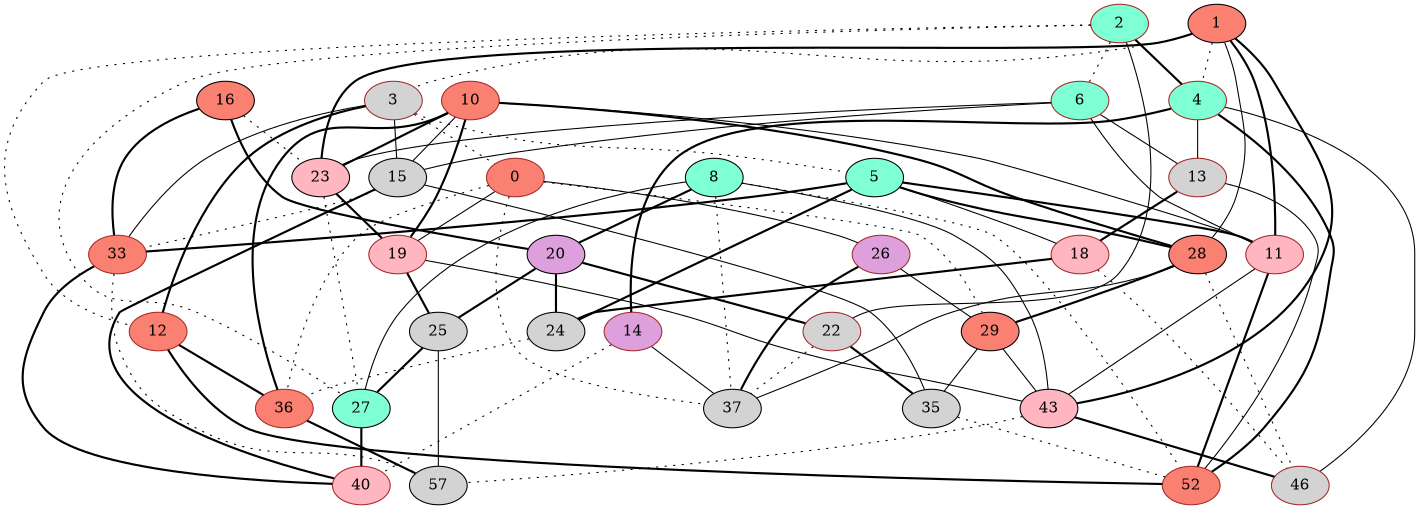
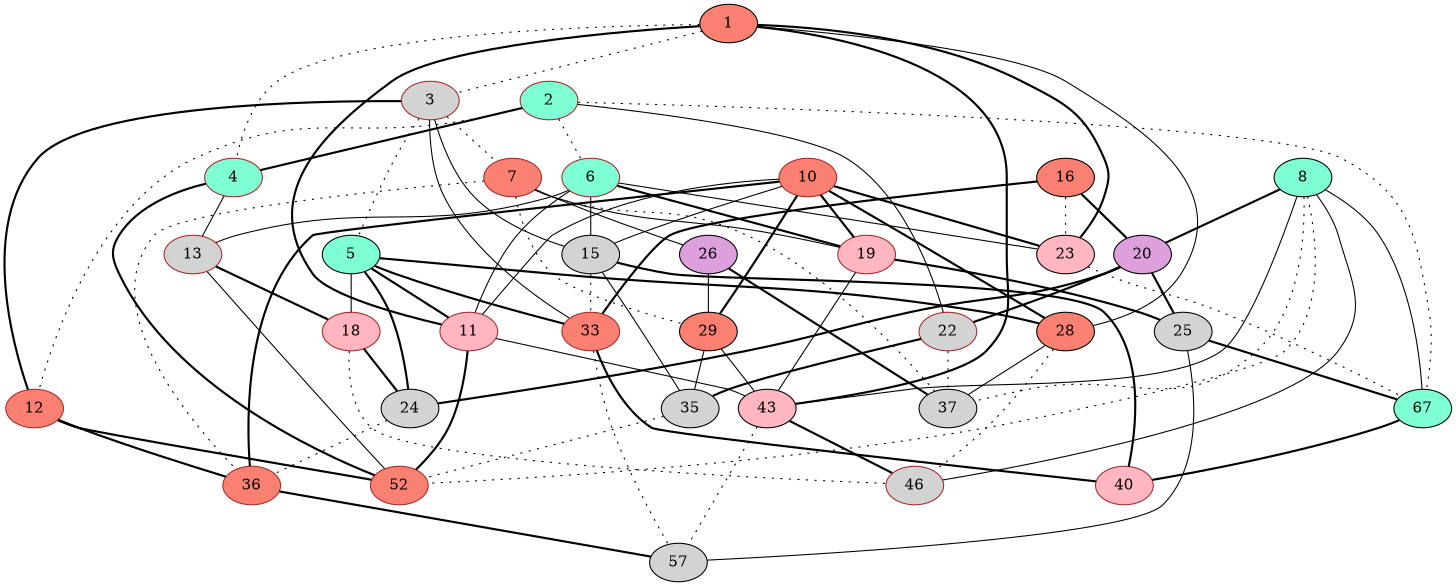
node "0": label "0" -> "7"
edge "23" -- "19": now "6" -- "19"
edge "4" -- "46": now "8" -- "46"
node "26": color brown -> black
edge "28" -- "29": now "10" -- "29"
node "14": removed
node "27": label "27" -> "67"
